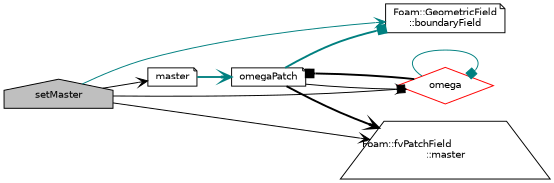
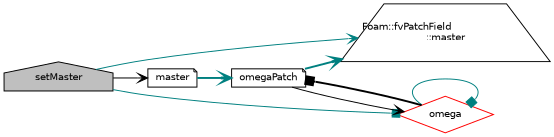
node "Foam::GeometricField ::boundaryField": removed
edge "setMaster" -> "omega": color black -> teal
edge "omegaPatch" -> "Foam::fvPatchField ::master": color black -> teal
edge "setMaster" -> "Foam::fvPatchField ::master": color black -> teal
